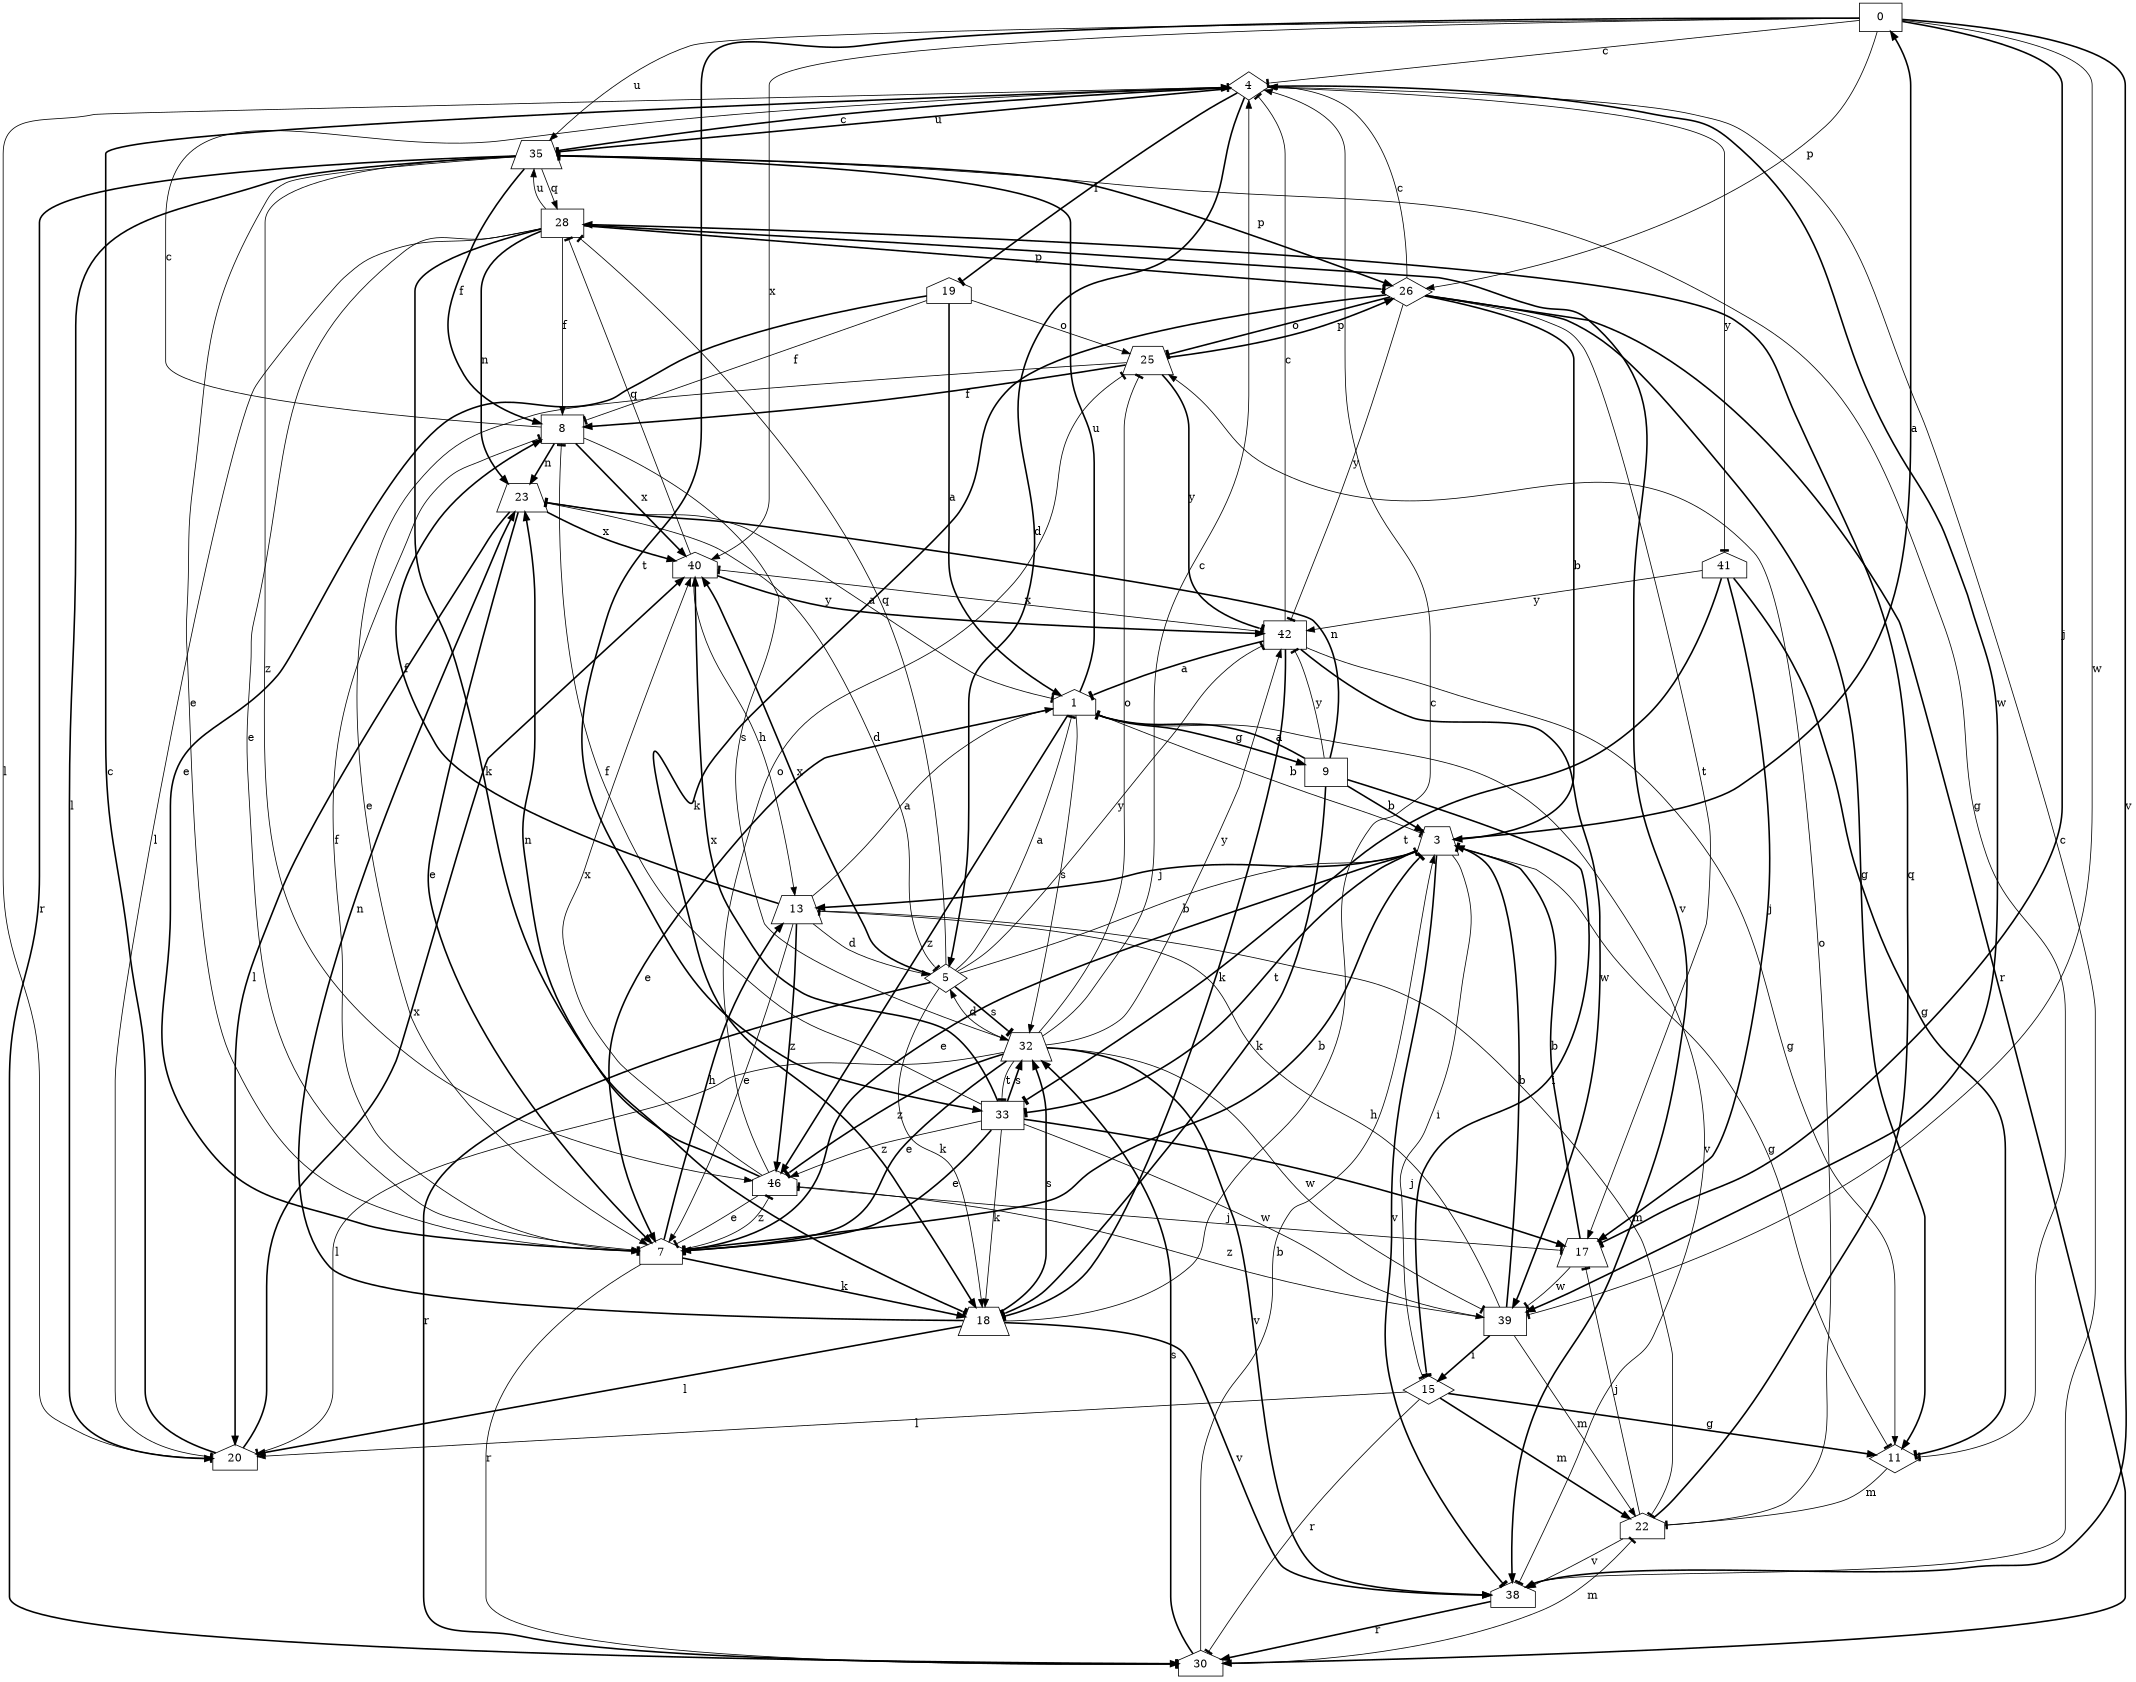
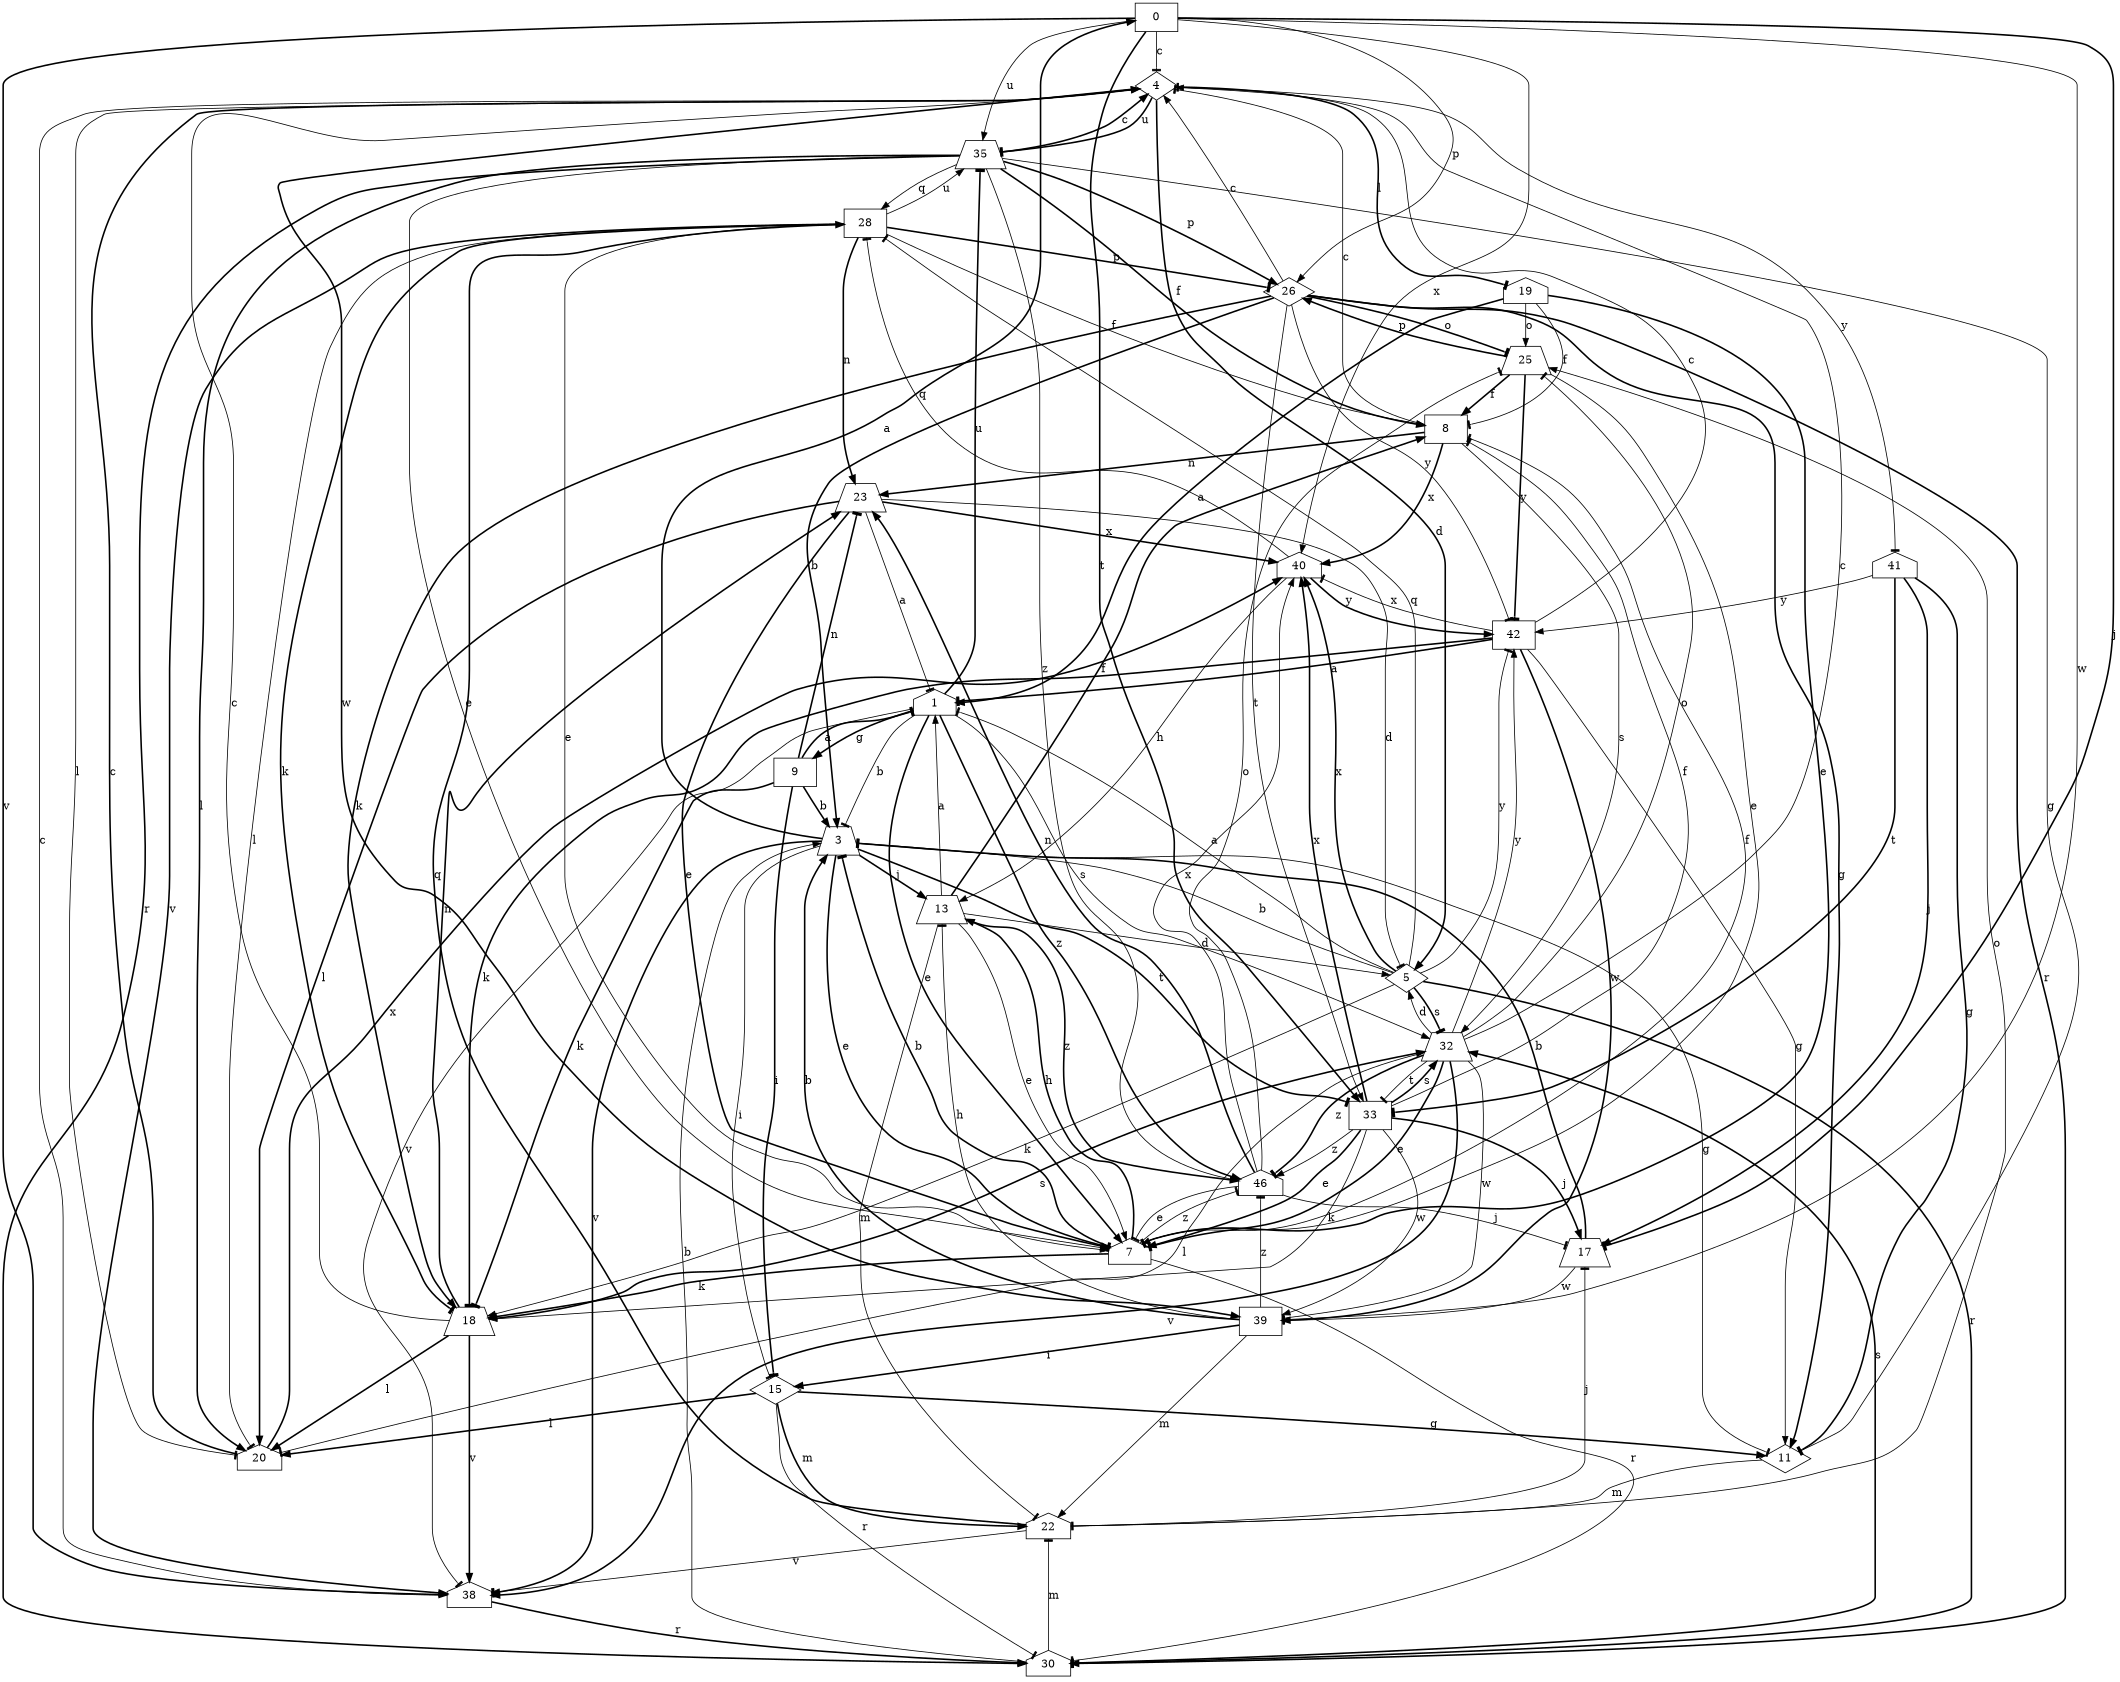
edge "9" -> "42": removed, label "y"
edge "26" -> "17": now "26" -> "33"
edge "15" -> "20": style solid -> bold
